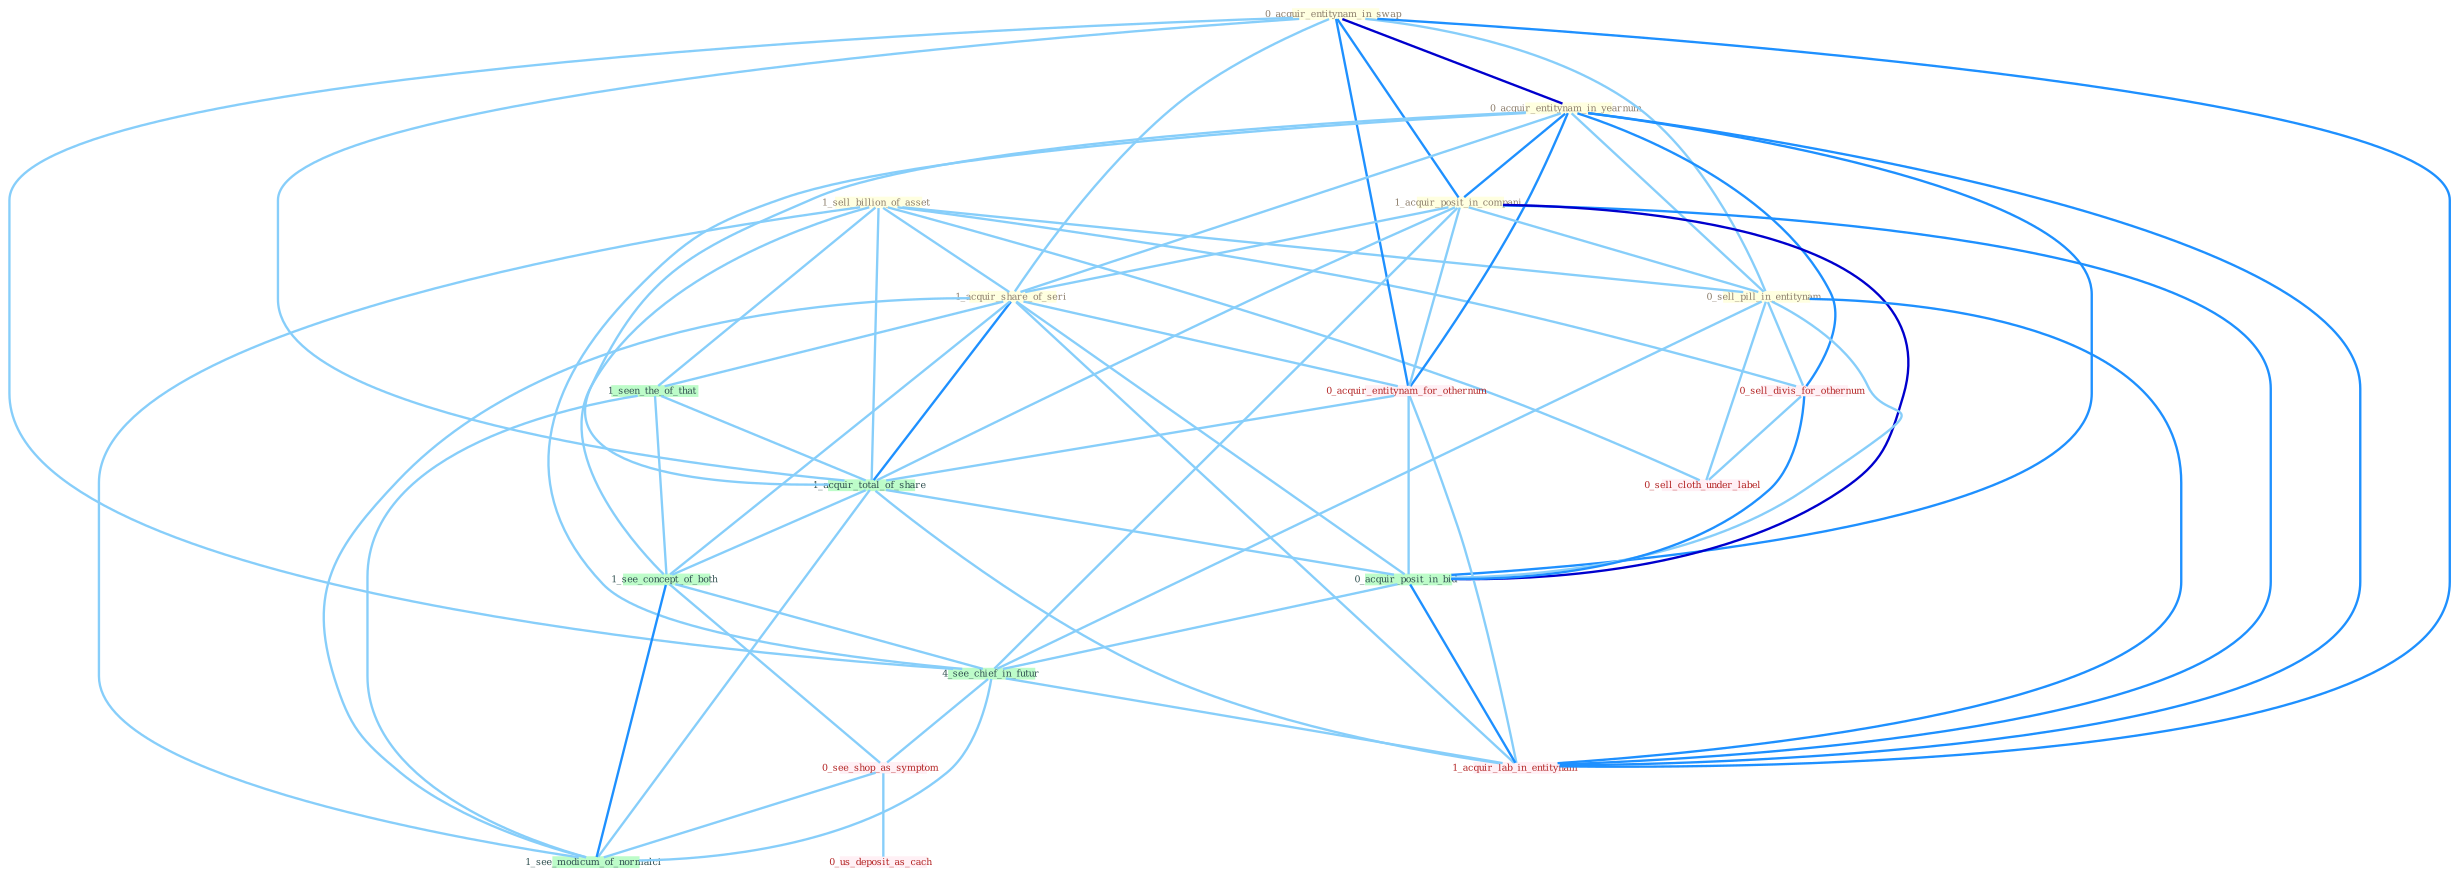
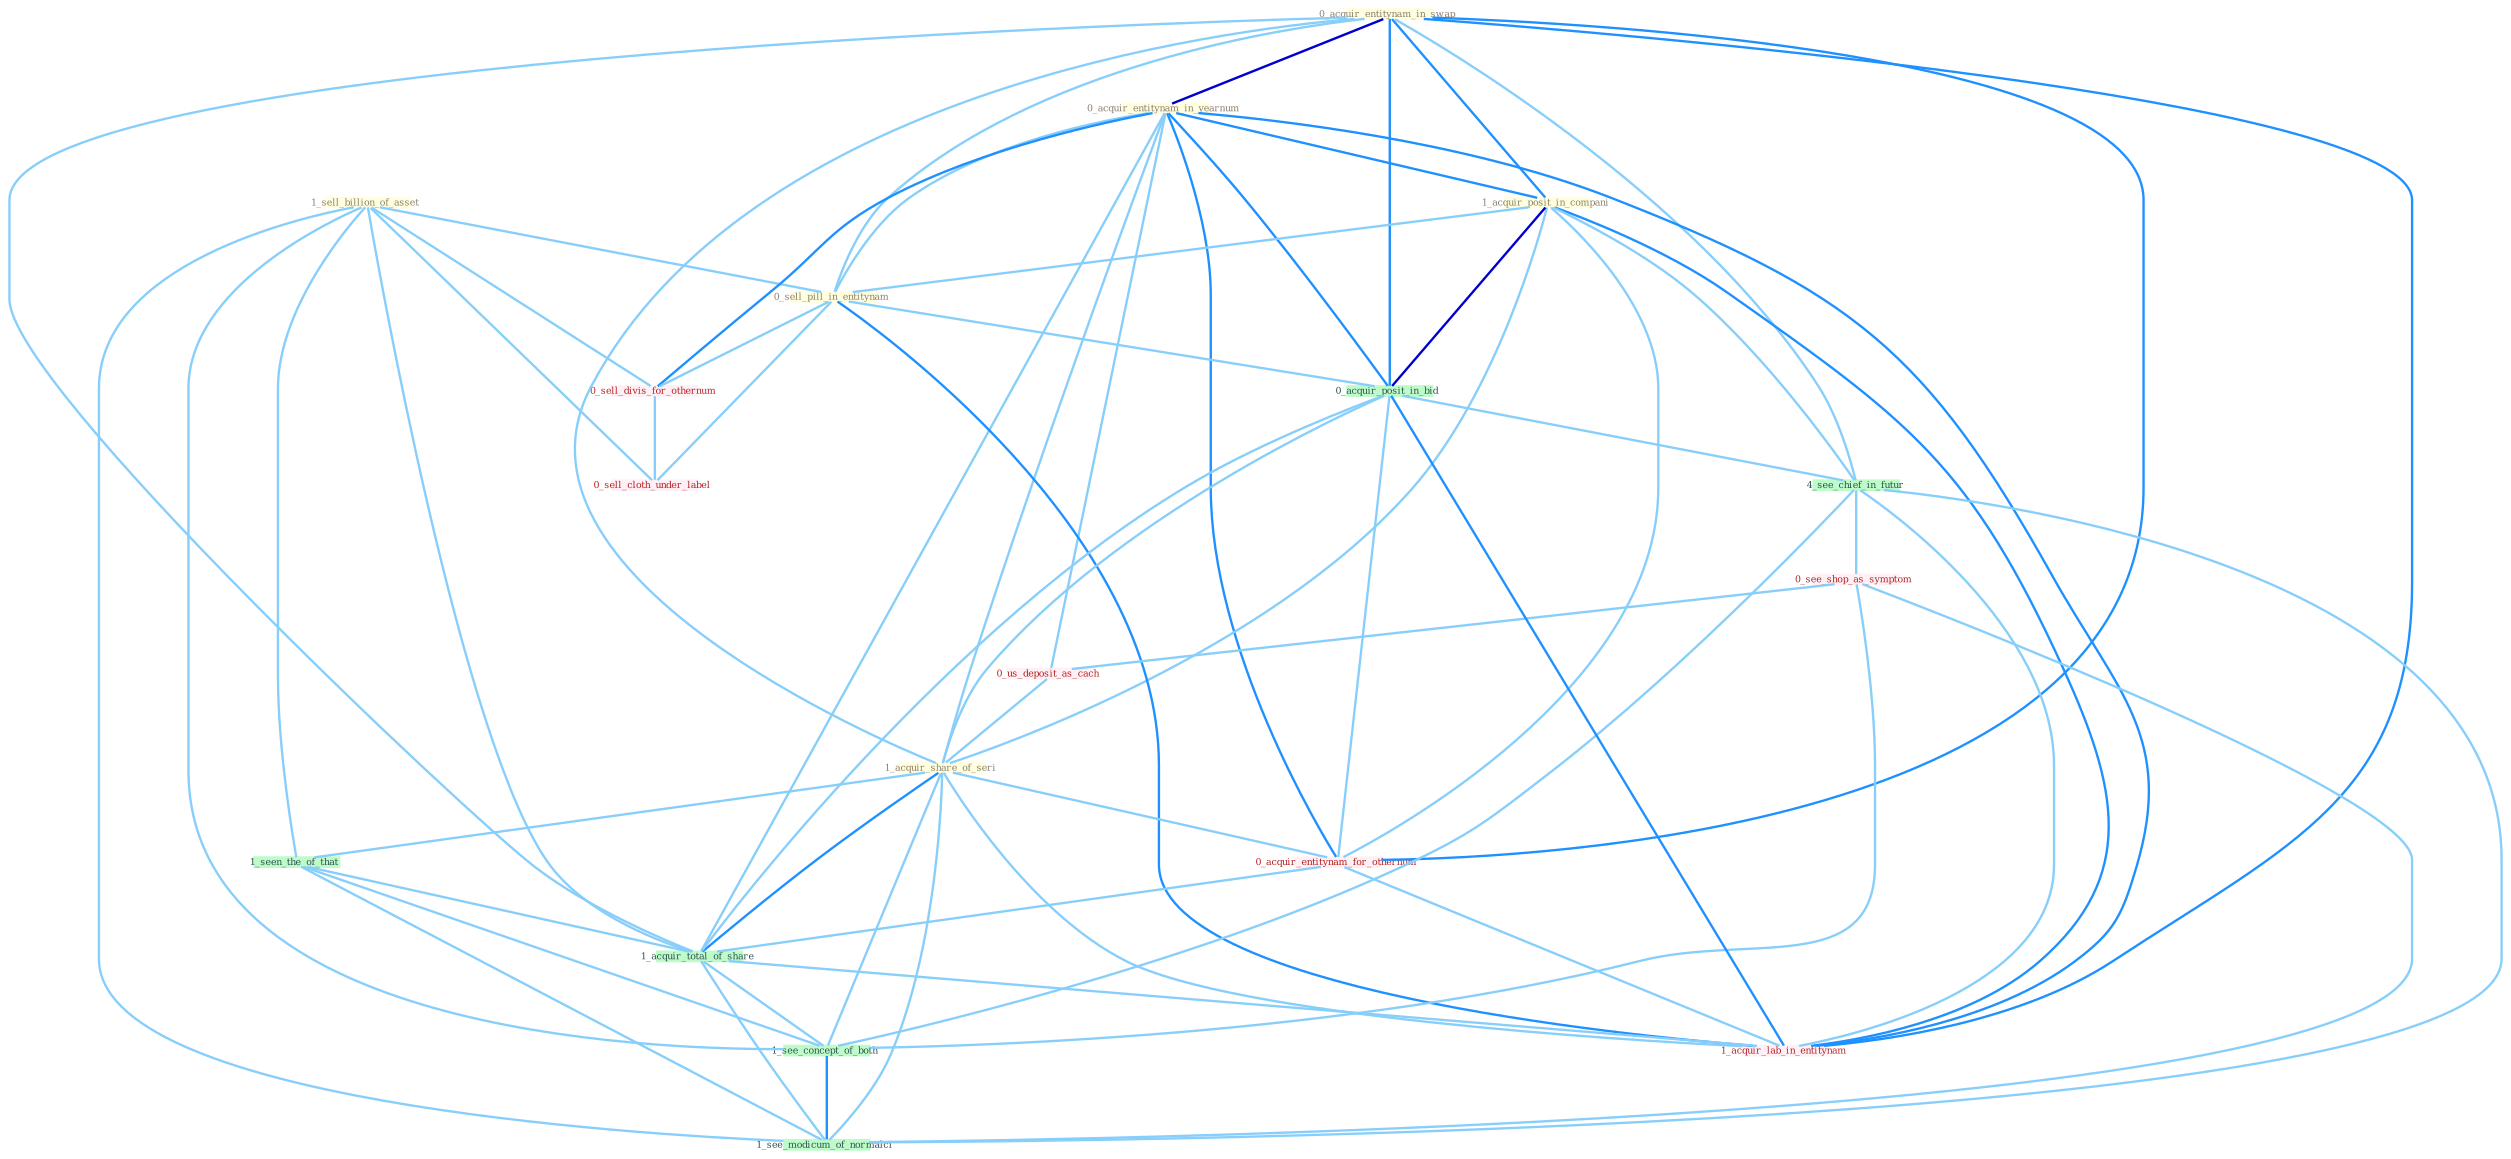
edge "0_acquir_entitynam_in_yearnum" -- "4_see_chief_in_futur": now "0_acquir_entitynam_in_yearnum" -- "0_us_deposit_as_cach"
edge "1_sell_billion_of_asset" -- "1_acquir_share_of_seri": now "0_us_deposit_as_cach" -- "1_acquir_share_of_seri"
edge "1_acquir_posit_in_compani" -- "1_acquir_total_of_share": removed
edge "0_sell_pill_in_entitynam" -- "4_see_chief_in_futur": removed
edge "0_sell_divis_for_othernum" -- "0_acquir_posit_in_bid": now "0_acquir_entitynam_in_swap" -- "0_acquir_posit_in_bid"
